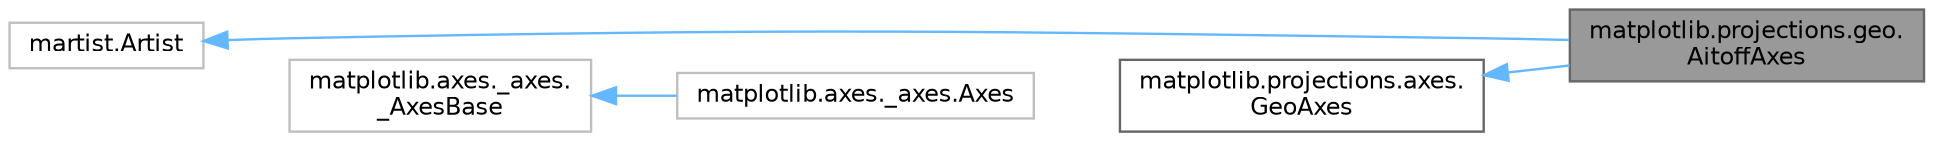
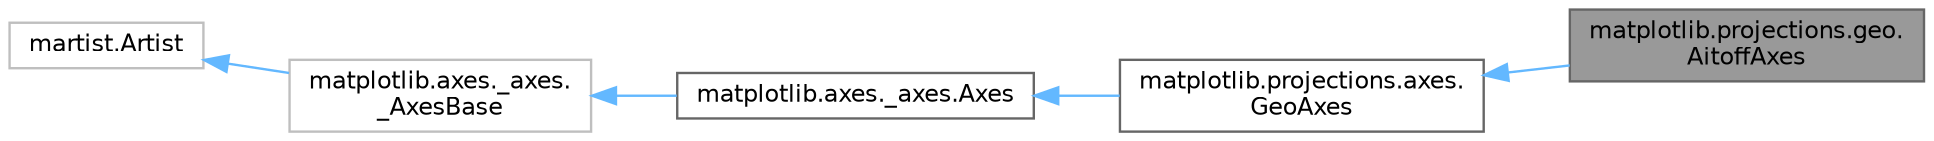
edge "matplotlib.projections.geo. AitoffAxes" -> "martist.Artist": now "matplotlib.axes._axes. _AxesBase" -> "martist.Artist"
node "matplotlib.axes._axes.Axes": color grey75 -> gray40
edge "matplotlib.projections.axes. GeoAxes" -> "matplotlib.axes._axes.Axes": added
